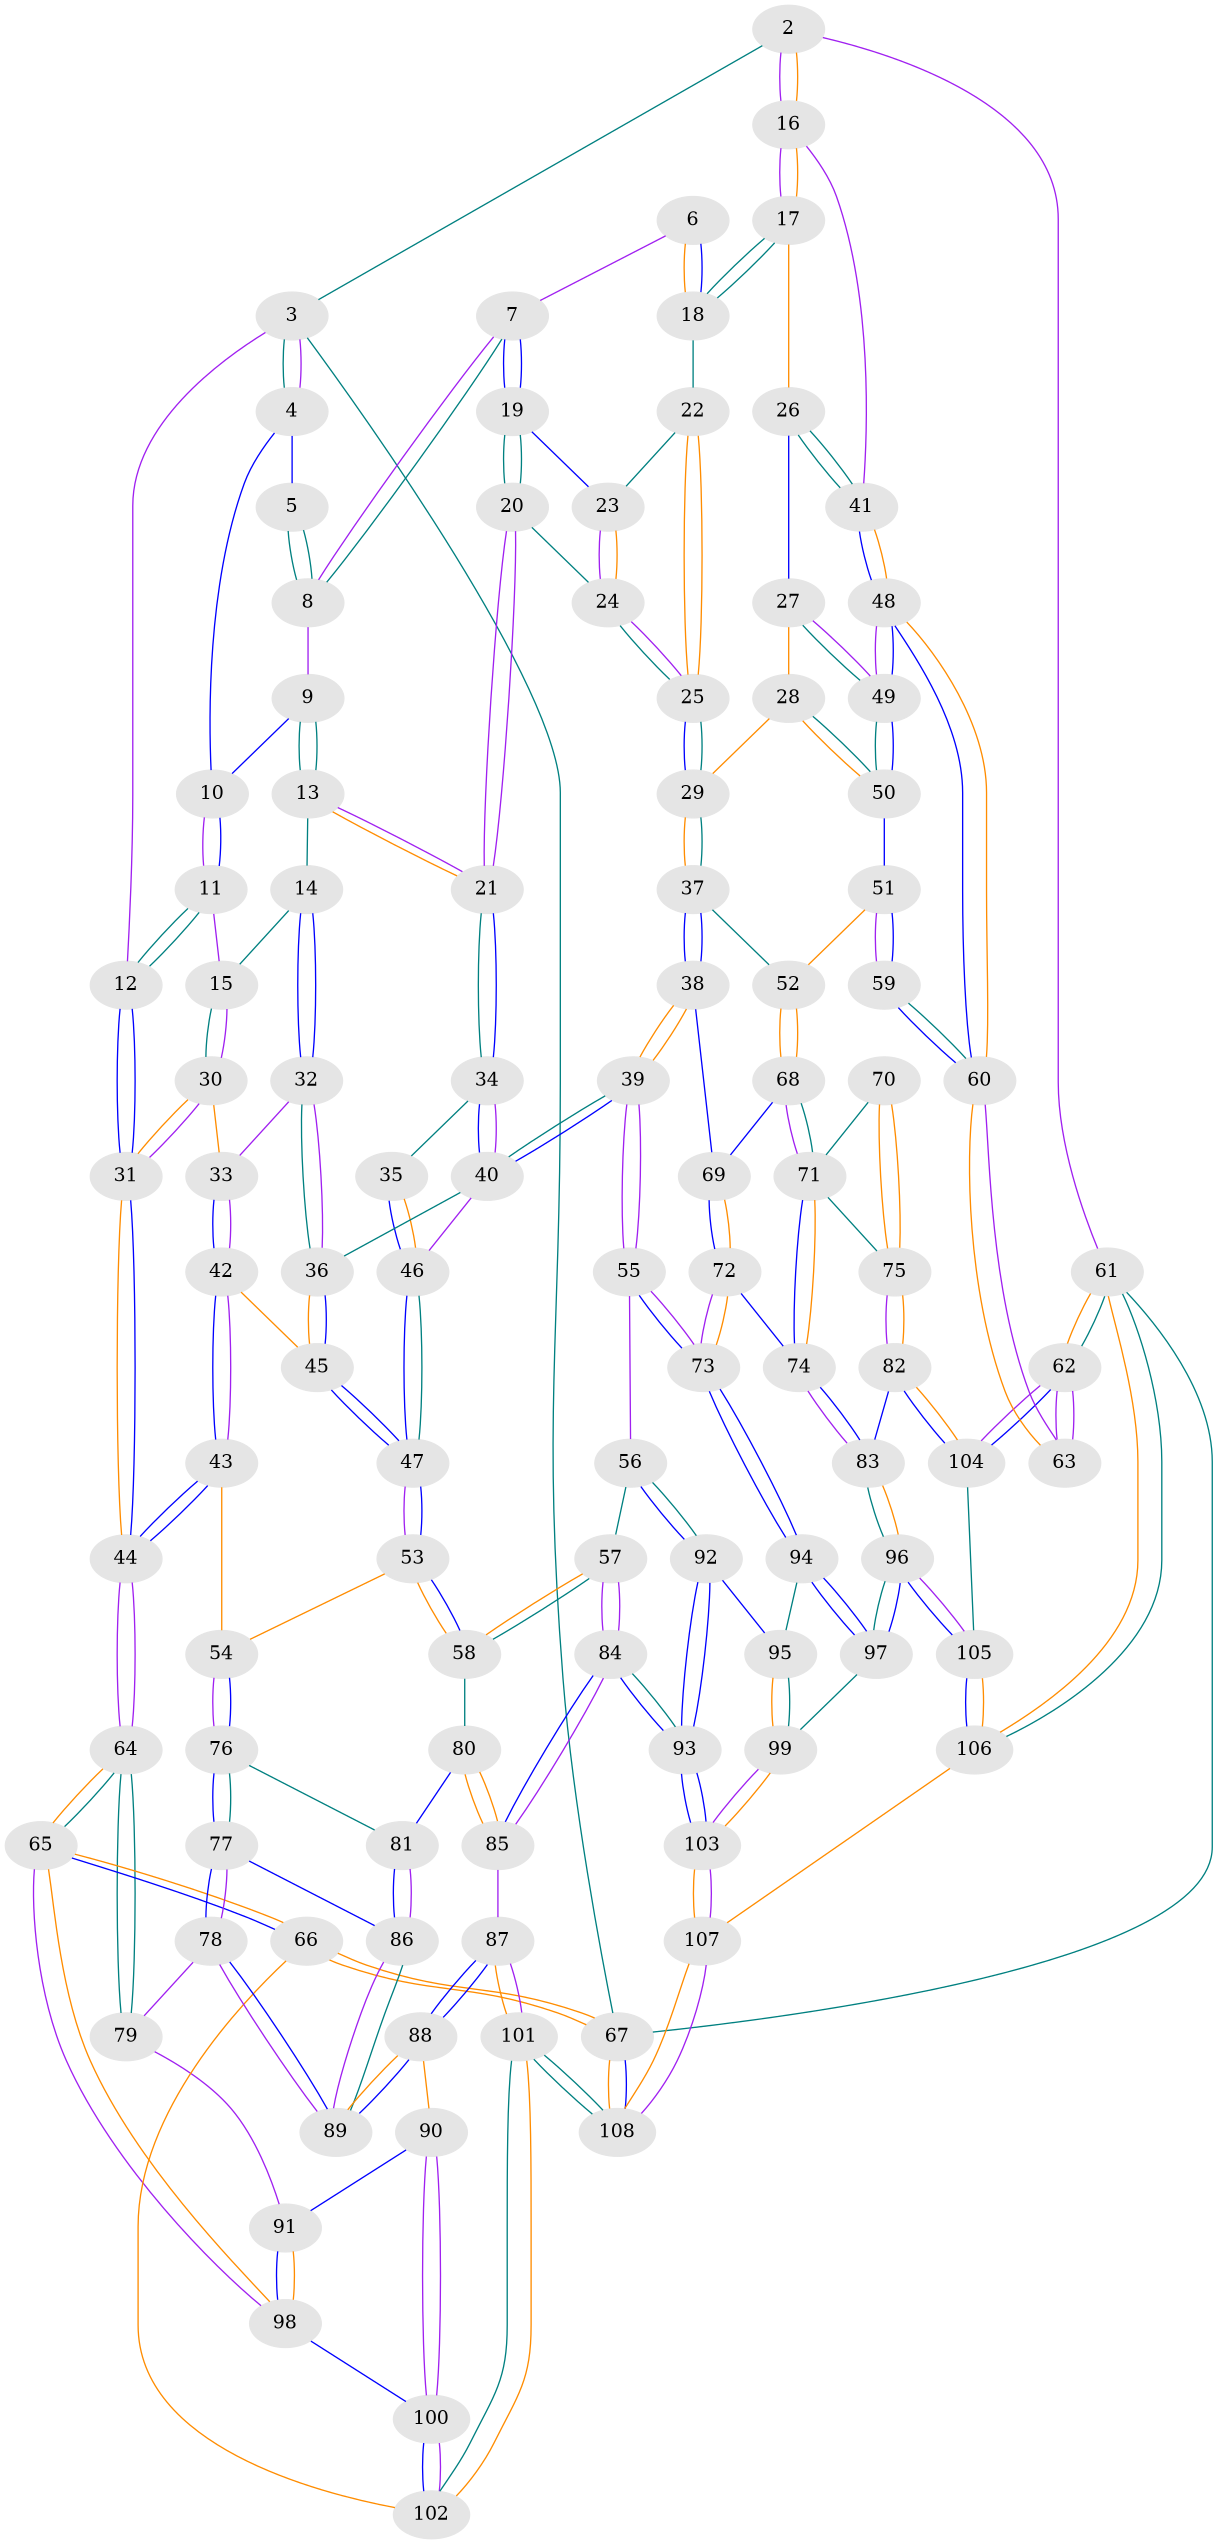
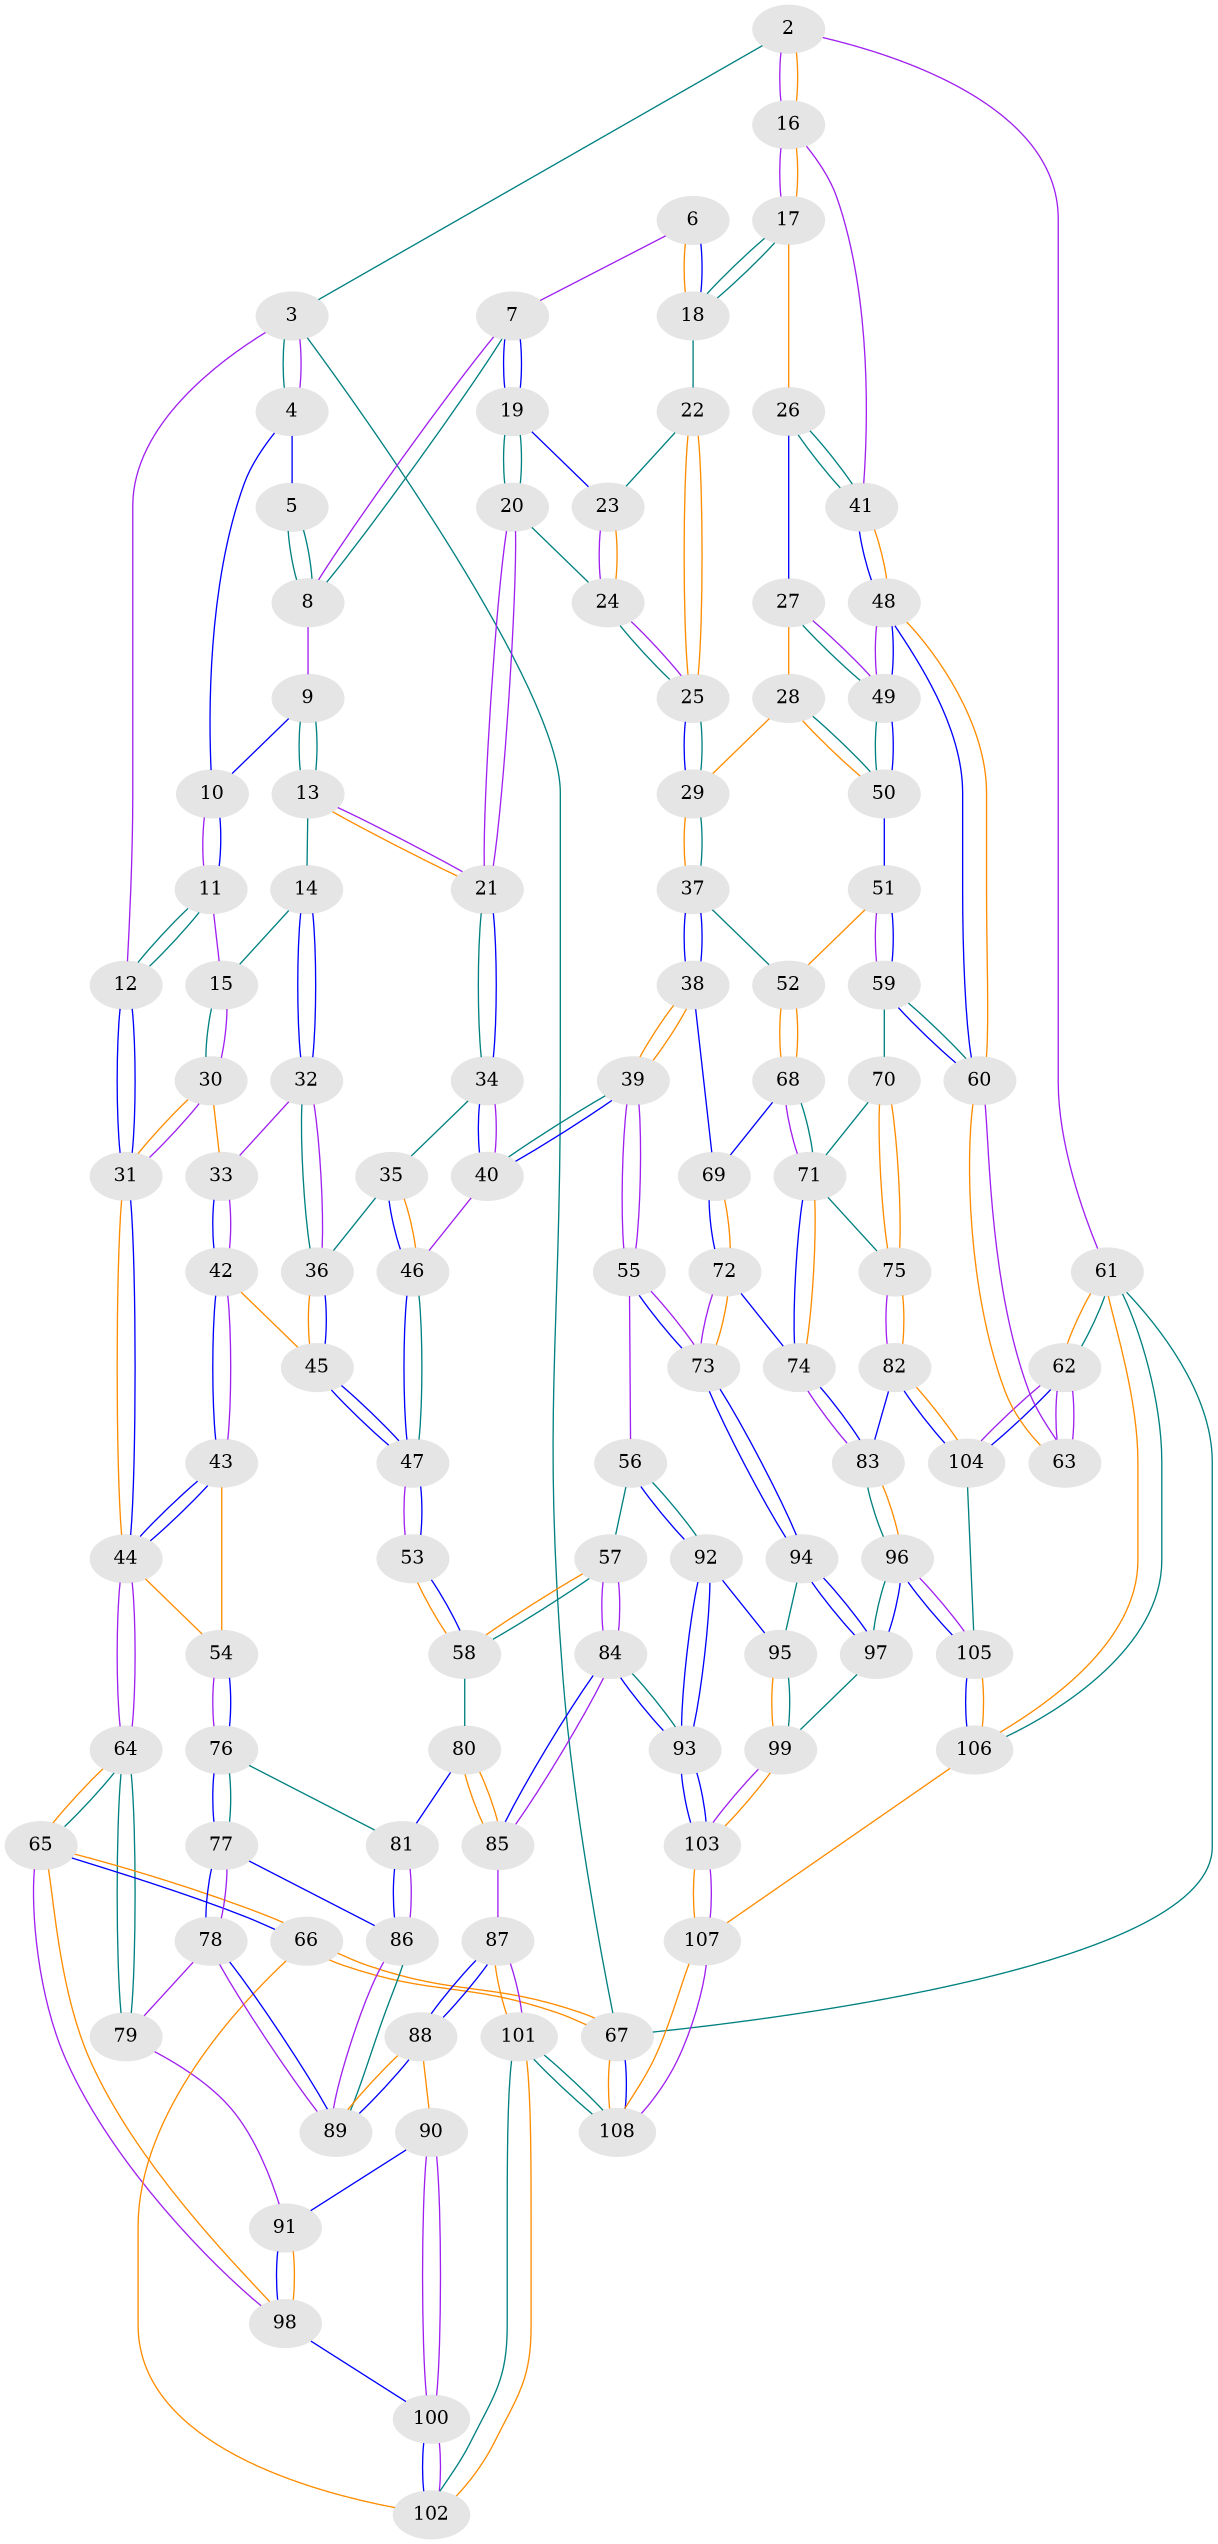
edge "59" -- "70": added
edge "40" -- "36": now "35" -- "36"
edge "53" -- "54": now "44" -- "54"
